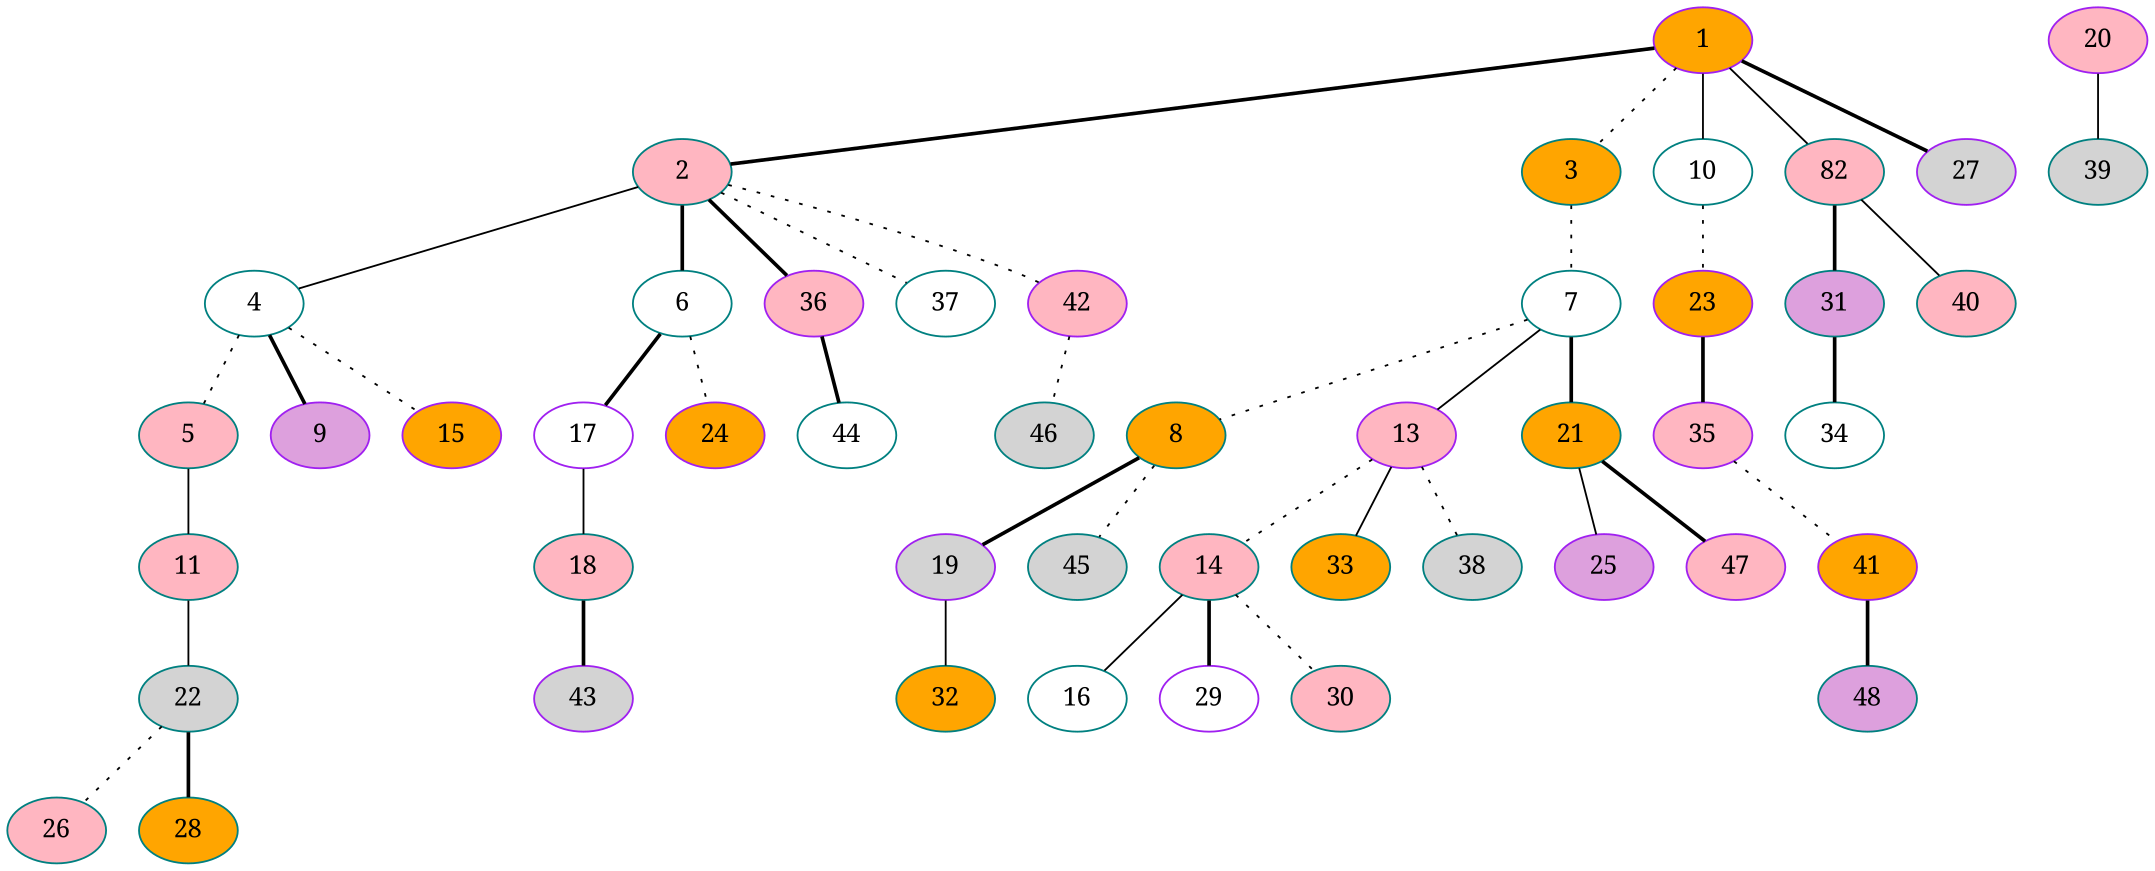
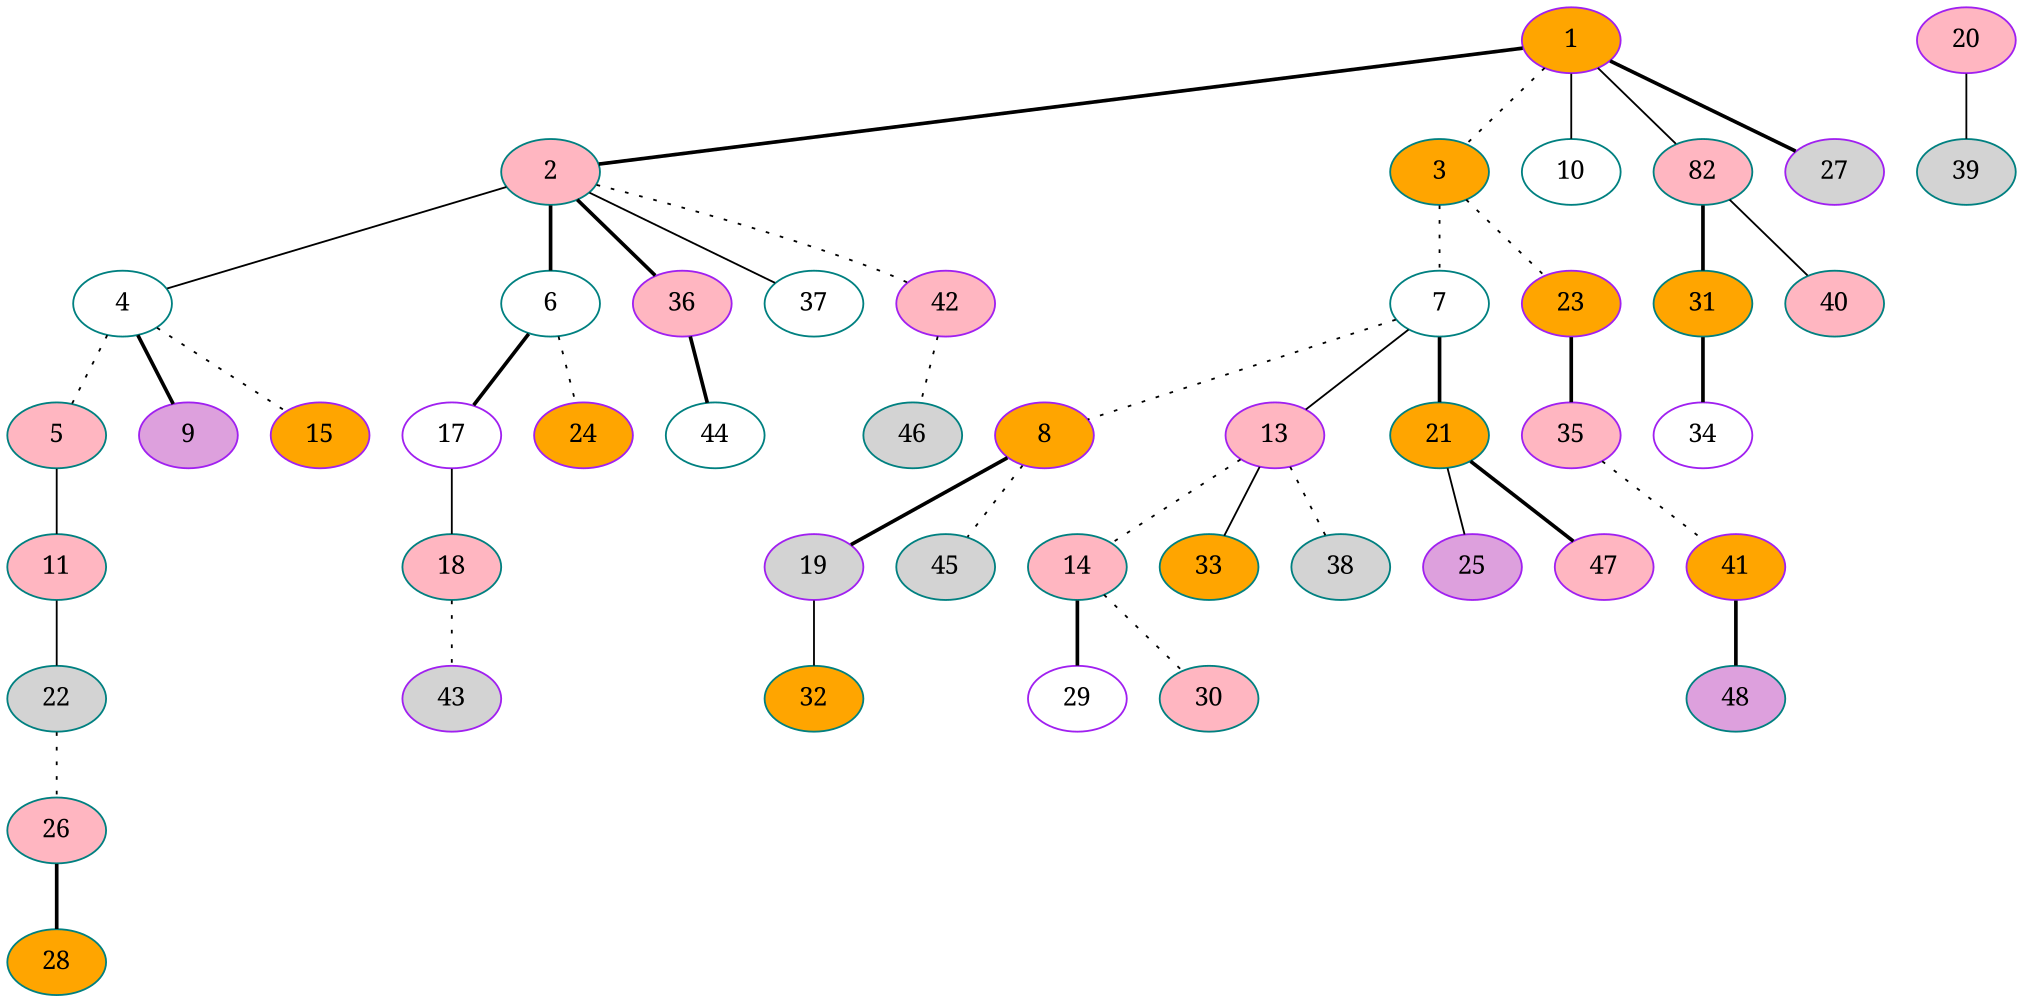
edge "2" -- "37": style dotted -> solid
edge "10" -- "23": now "3" -- "23"
node "31": fillcolor plum -> orange
node "8": color teal -> purple
node "34": color teal -> purple
edge "18" -- "43": style bold -> dotted
node "16": removed
edge "22" -- "28": now "26" -- "28"
